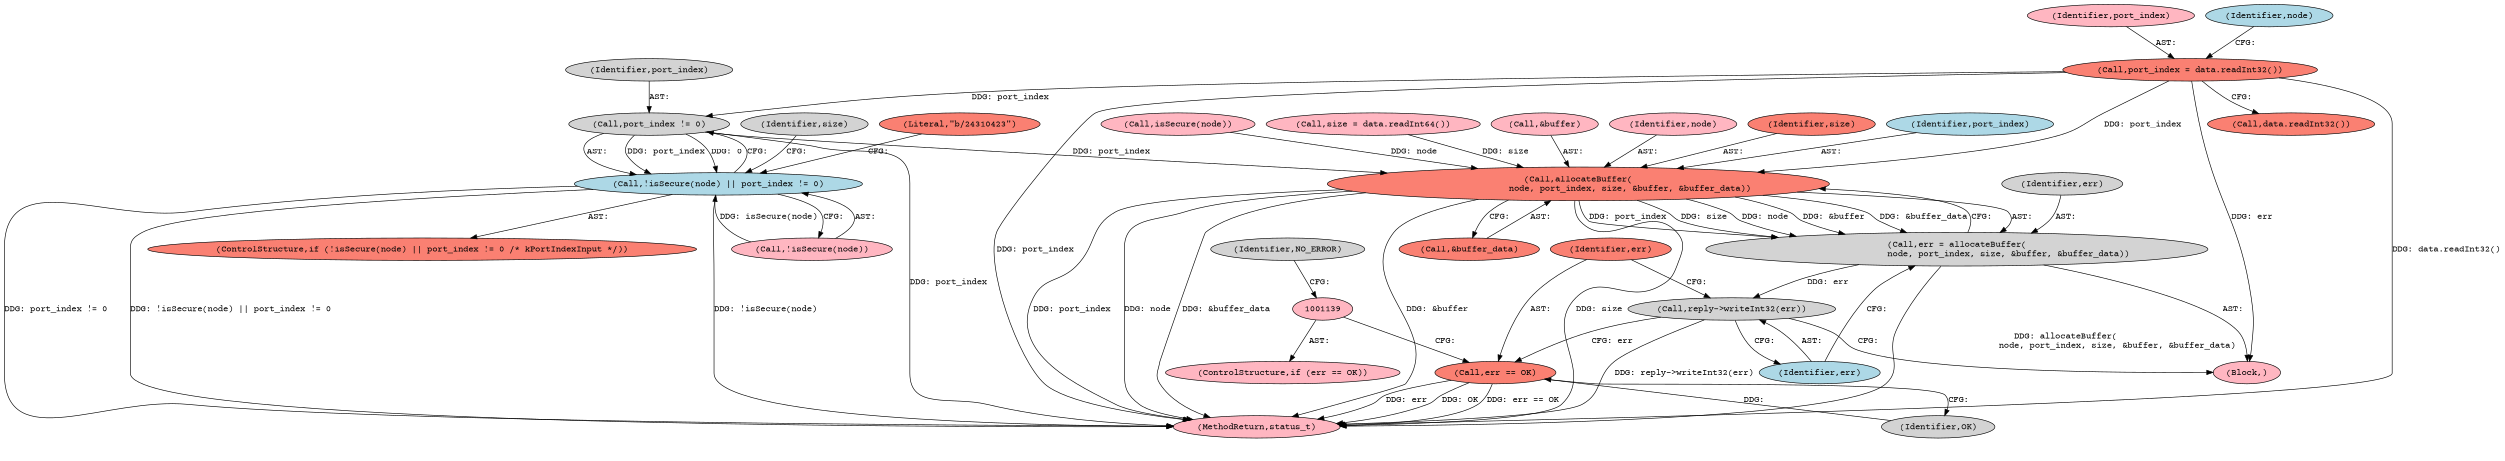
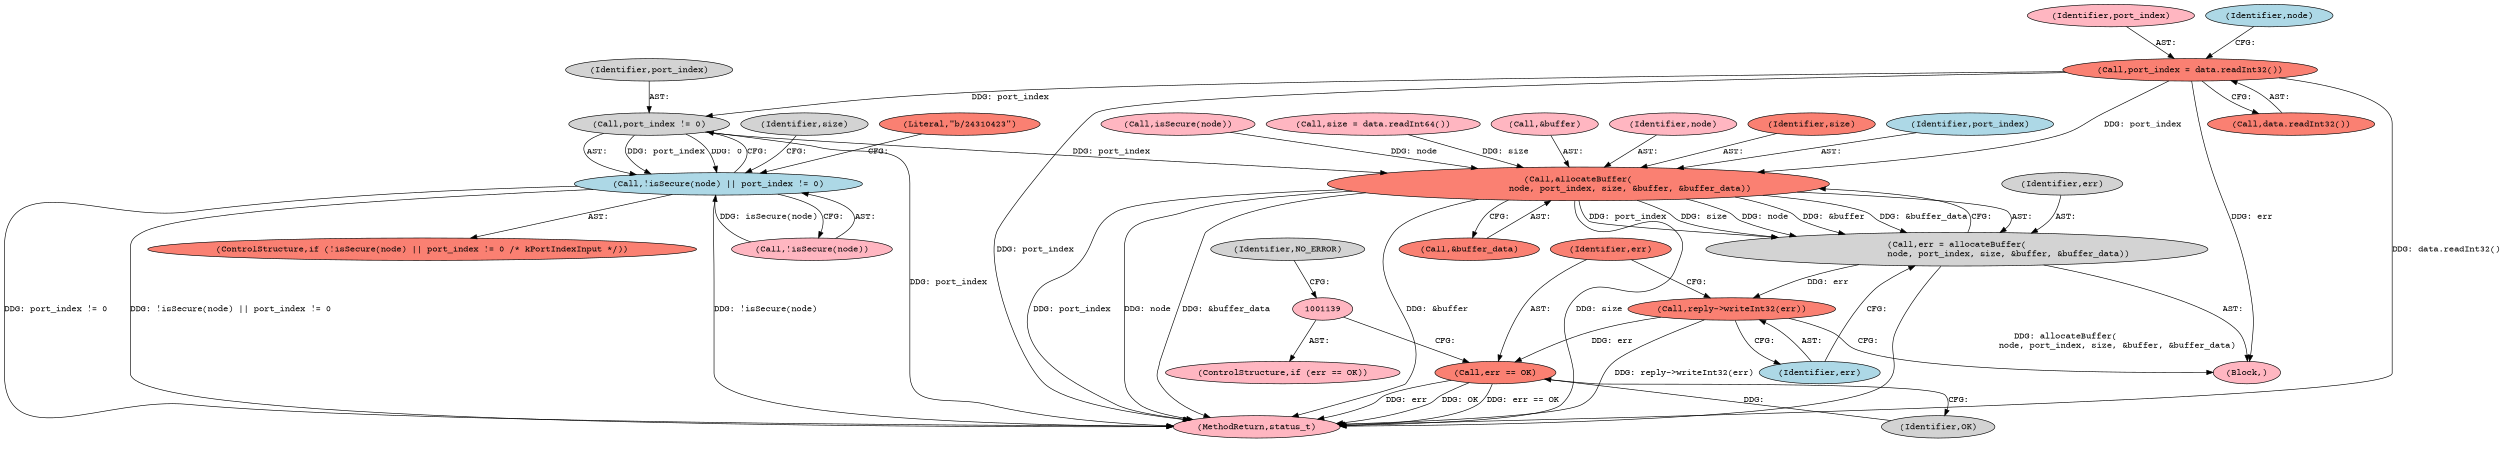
edge "(Call,data.readInt32())" -> "(Call,port_index = data.readInt32())": added, label "AST:"
node "(Call,reply->writeInt32(err))": fillcolor lightgrey -> salmon
edge "(Call,reply->writeInt32(err))" -> "(Call,err == OK)": label "CFG: err" -> "DDG: err"
